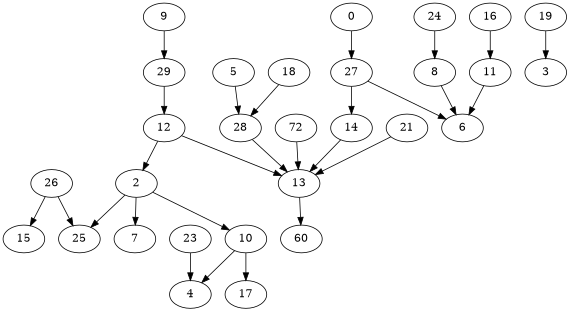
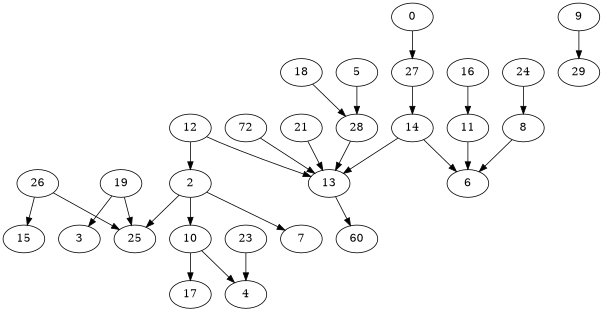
edge "29" -> "12": removed
edge "27" -> "6": now "14" -> "6"
edge "19" -> "25": added
